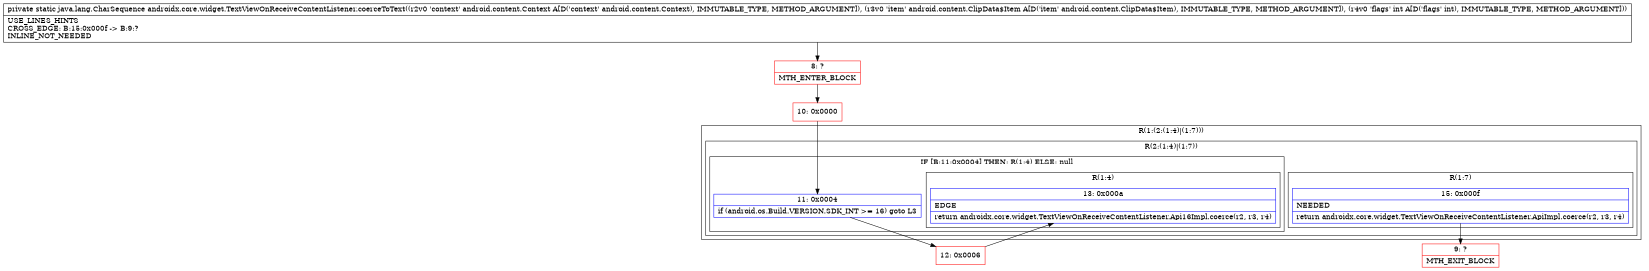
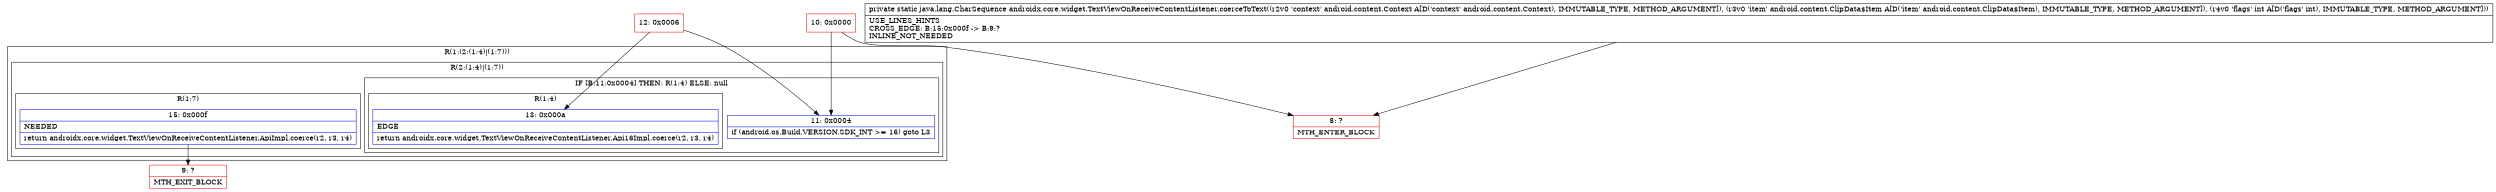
edge "8: ?" -> "10: 0x0000": reversed
edge "11: 0x0004" -> "12: 0x0006": reversed
